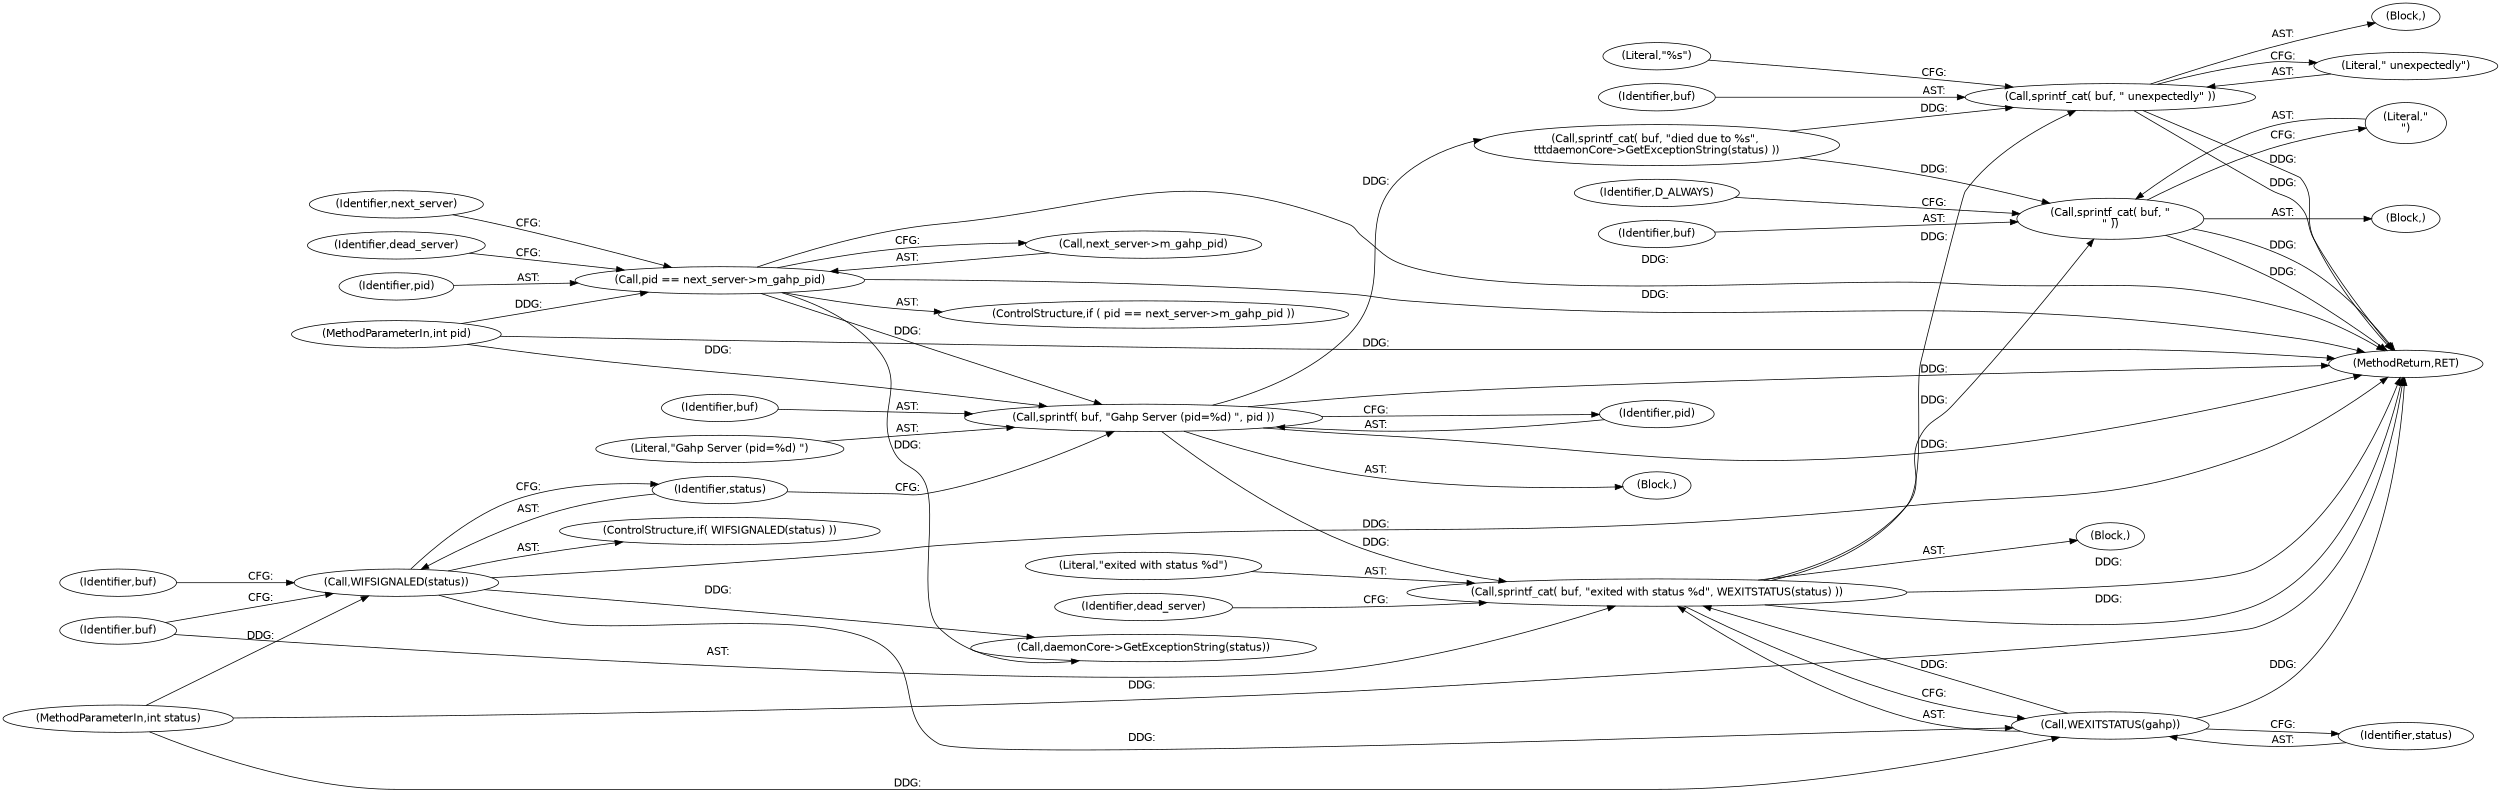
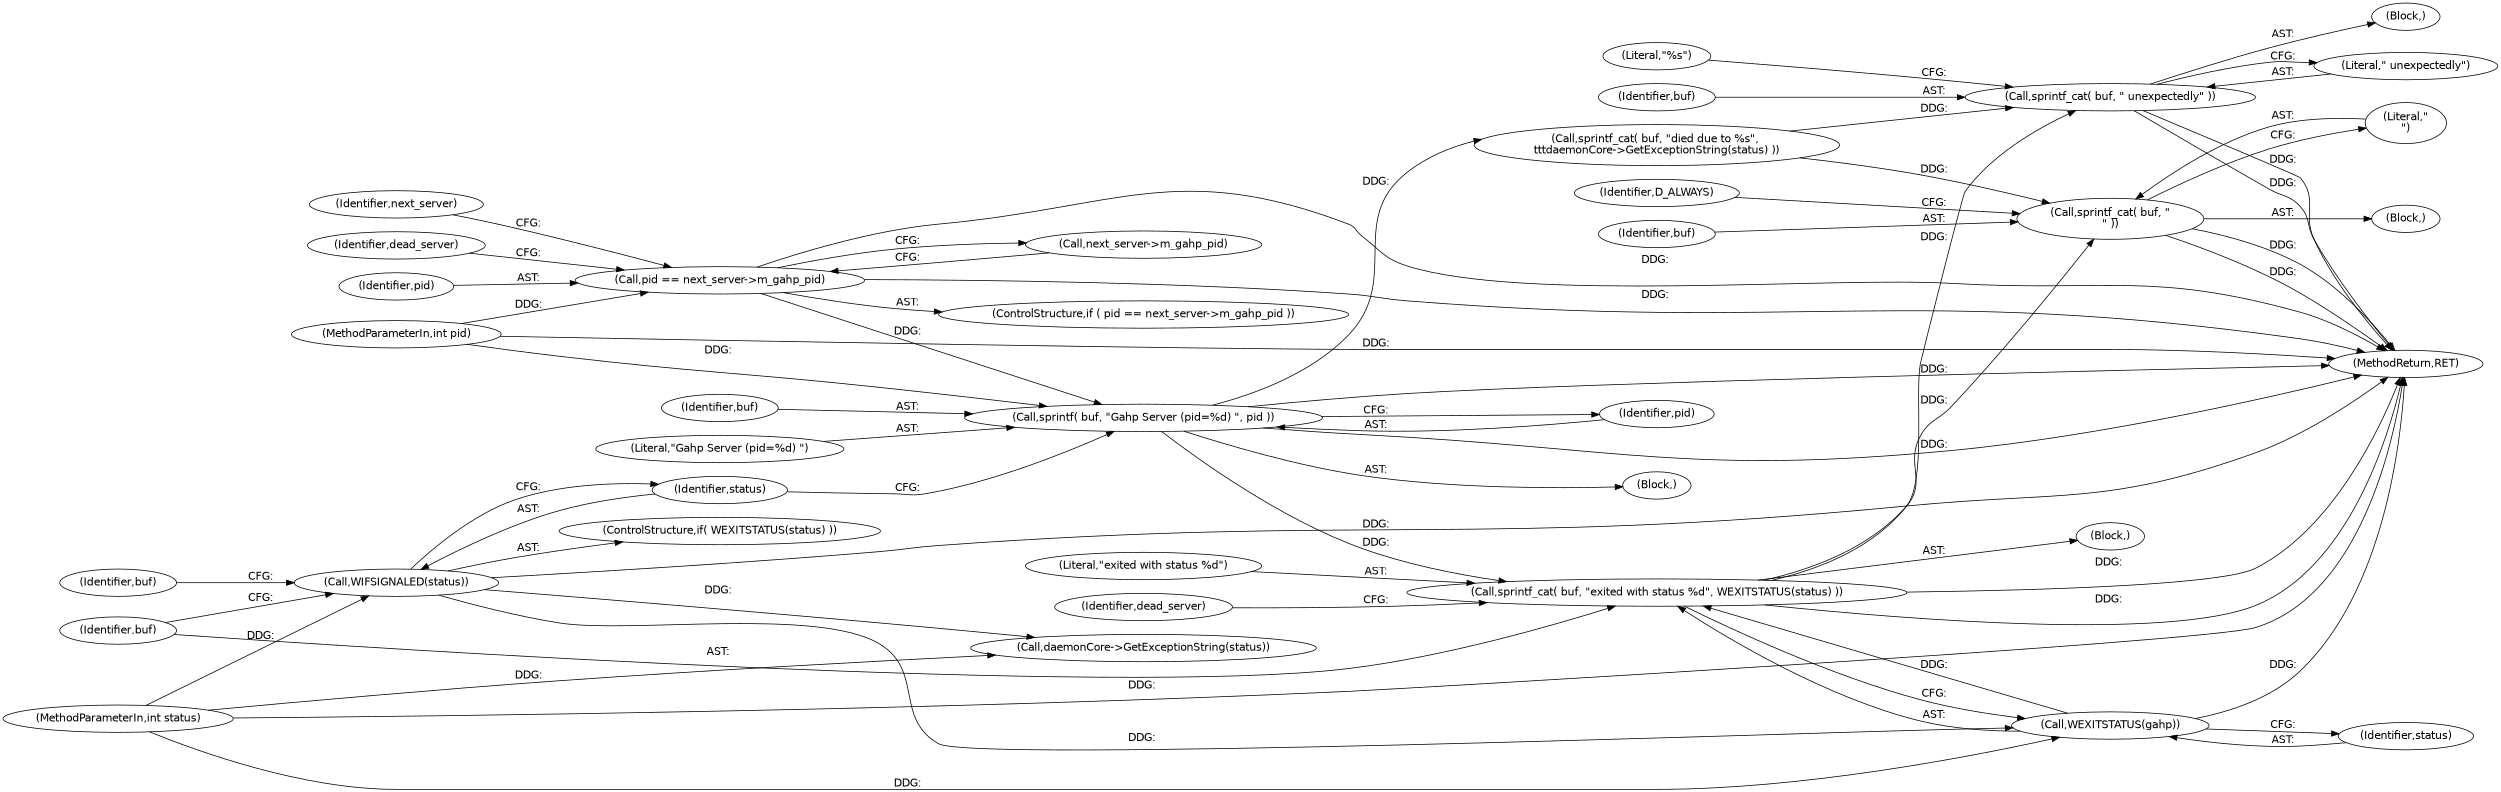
edge "(Call,next_server->m_gahp_pid)" -> "(Call,pid == next_server->m_gahp_pid)": label "AST: " -> "CFG: "
edge "(Call,pid == next_server->m_gahp_pid)" -> "(Call,daemonCore->GetExceptionString(status))": now "(MethodParameterIn,int status)" -> "(Call,daemonCore->GetExceptionString(status))"
node "(ControlStructure,if( WIFSIGNALED(status) ))": label "(ControlStructure,if( WIFSIGNALED(status) ))" -> "(ControlStructure,if( WEXITSTATUS(status) ))"
